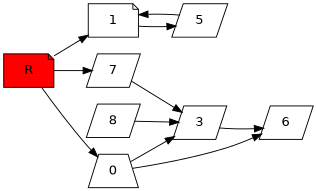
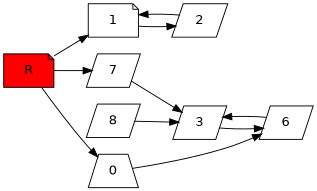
node "5": label "5" -> "2"
edge "0" -> "3": now "6" -> "3"
